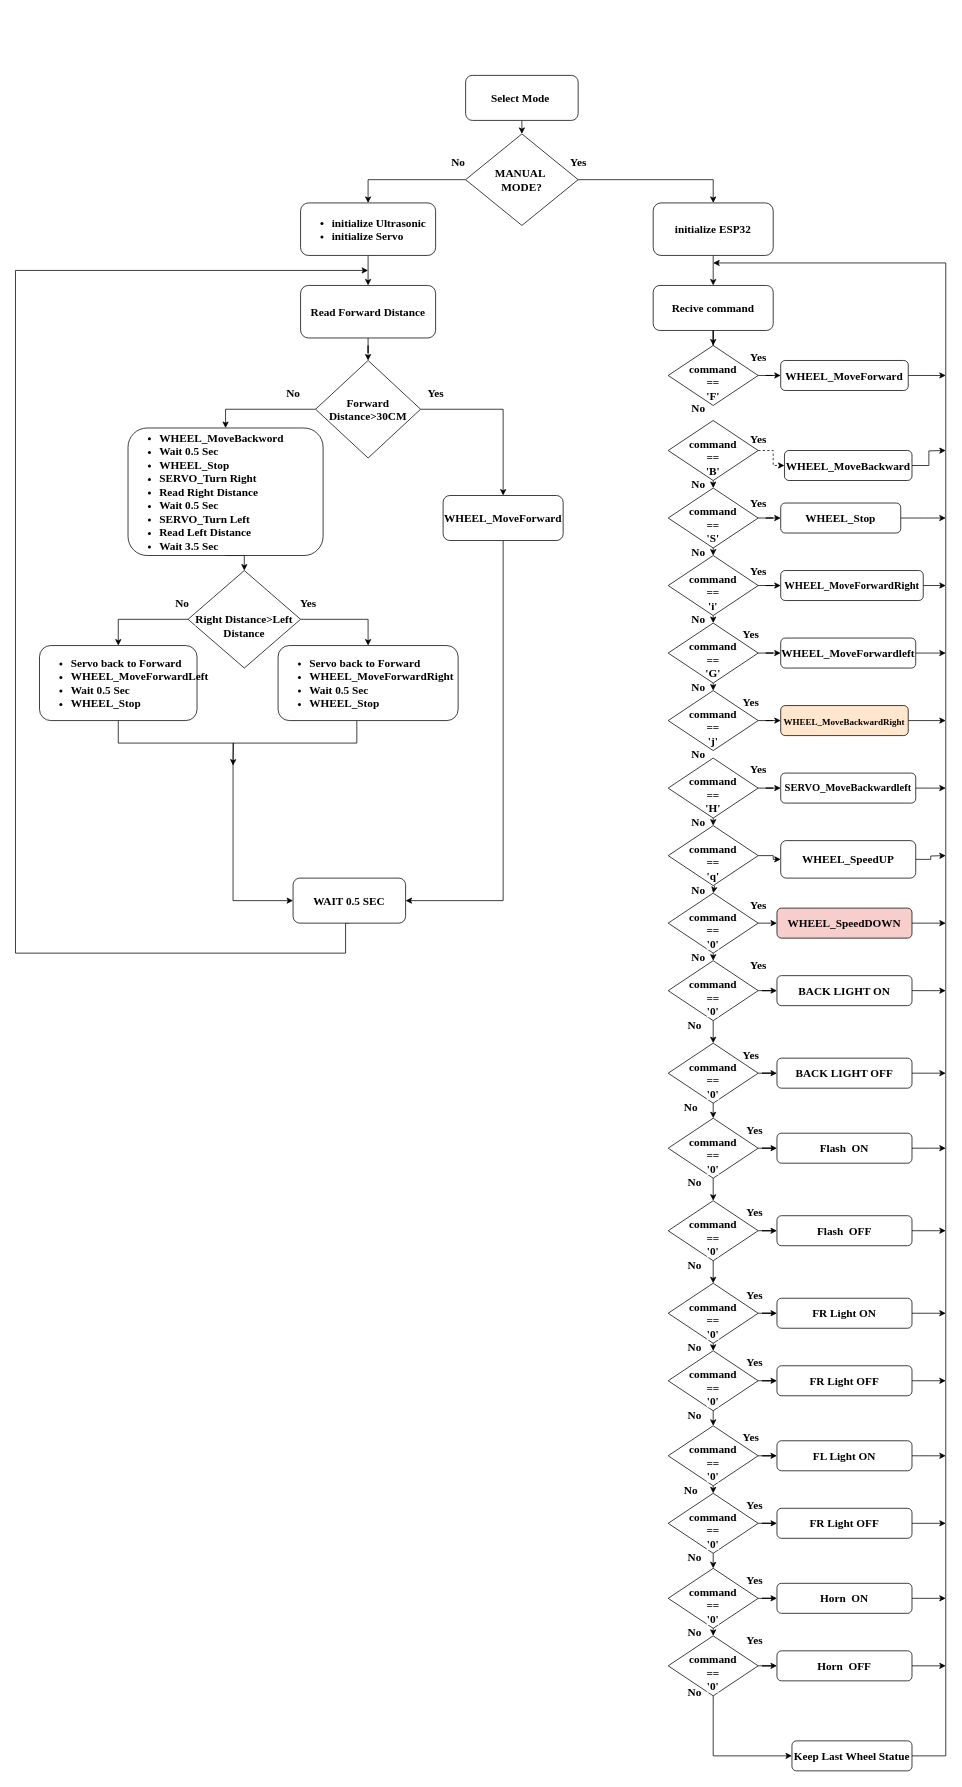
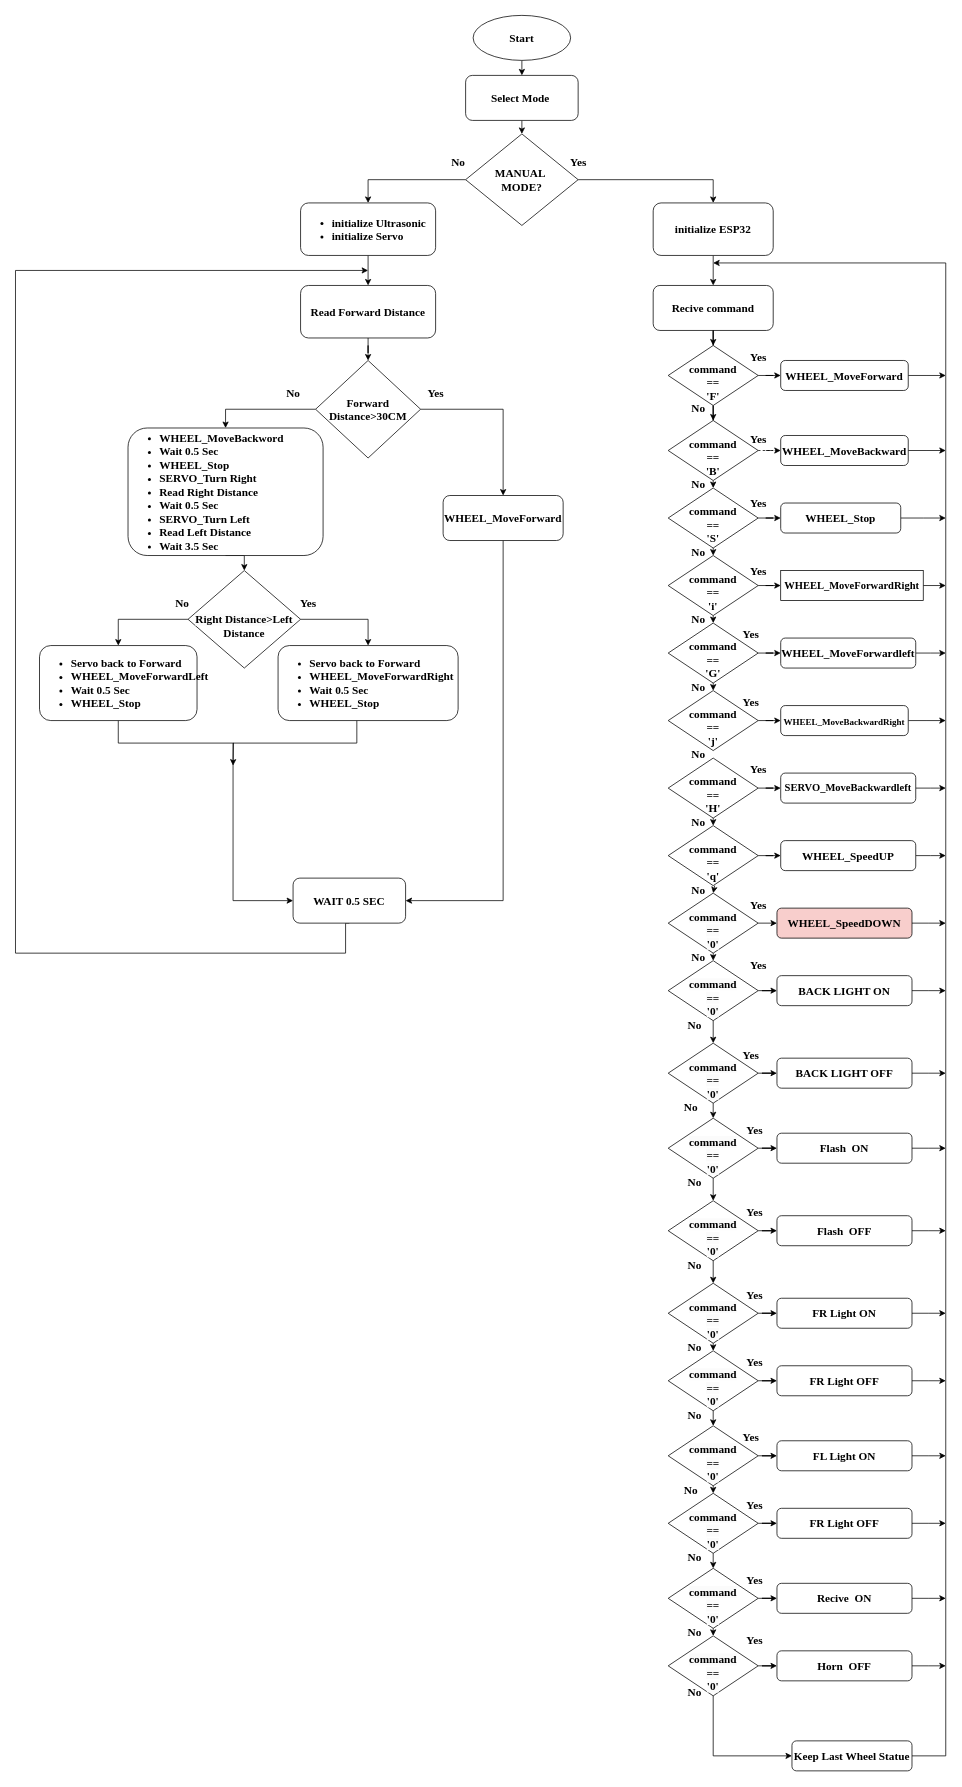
node "Start": added
edge "Start" -> "Select Mode": added
edge "command=='F'" -> "command=='B'": added
node "WHEEL_MoveBackward": moved (848, 465) -> (844, 450)
node "WHEEL_MoveForwardRight": shape rounded rectangle -> rectangle
node "WHEEL_MoveBackwardRight": fillcolor #ffe6cc -> #ffffff
node "WHEEL_SpeedUP": size 135x38 -> 135x30
node "Horn ON": label "Horn ON" -> "Recive ON"
